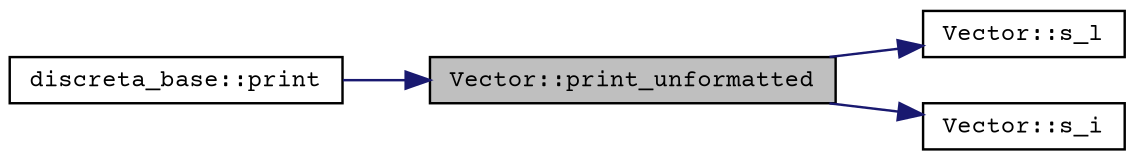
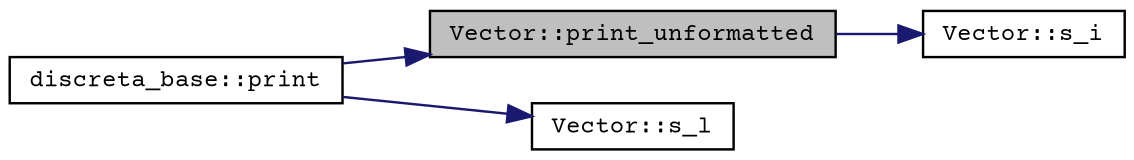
edge "Vector::print_unformatted" -> "Vector::s_l": now "discreta_base::print" -> "Vector::s_l"
